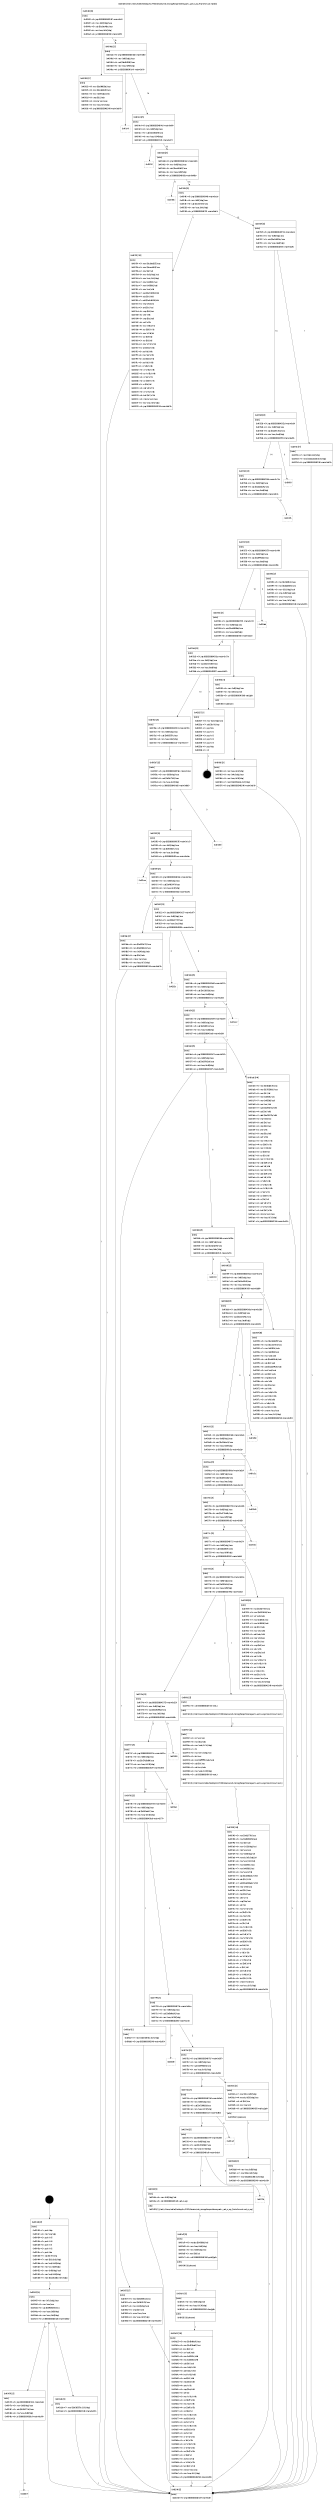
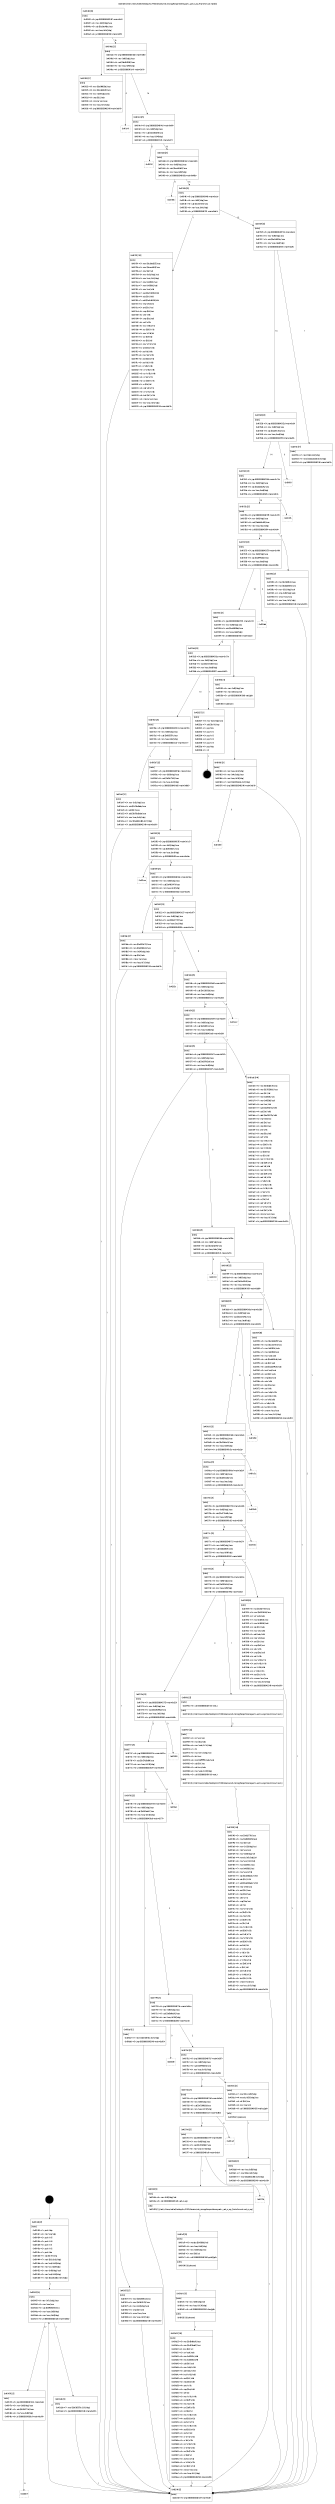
node "0x40155a [25]": added
node "0x401a47 [31]": added
edge "0x4015d7 [25]" -> "0x401d00": now "0x401860 [21]" -> "0x401d00"
edge "0x401622 [25]" -> "0x40203c": reversed
edge "0x401875 [27]" -> "0x401b25 [138]": now "0x401875 [27]" -> "0x402148 [5]"
